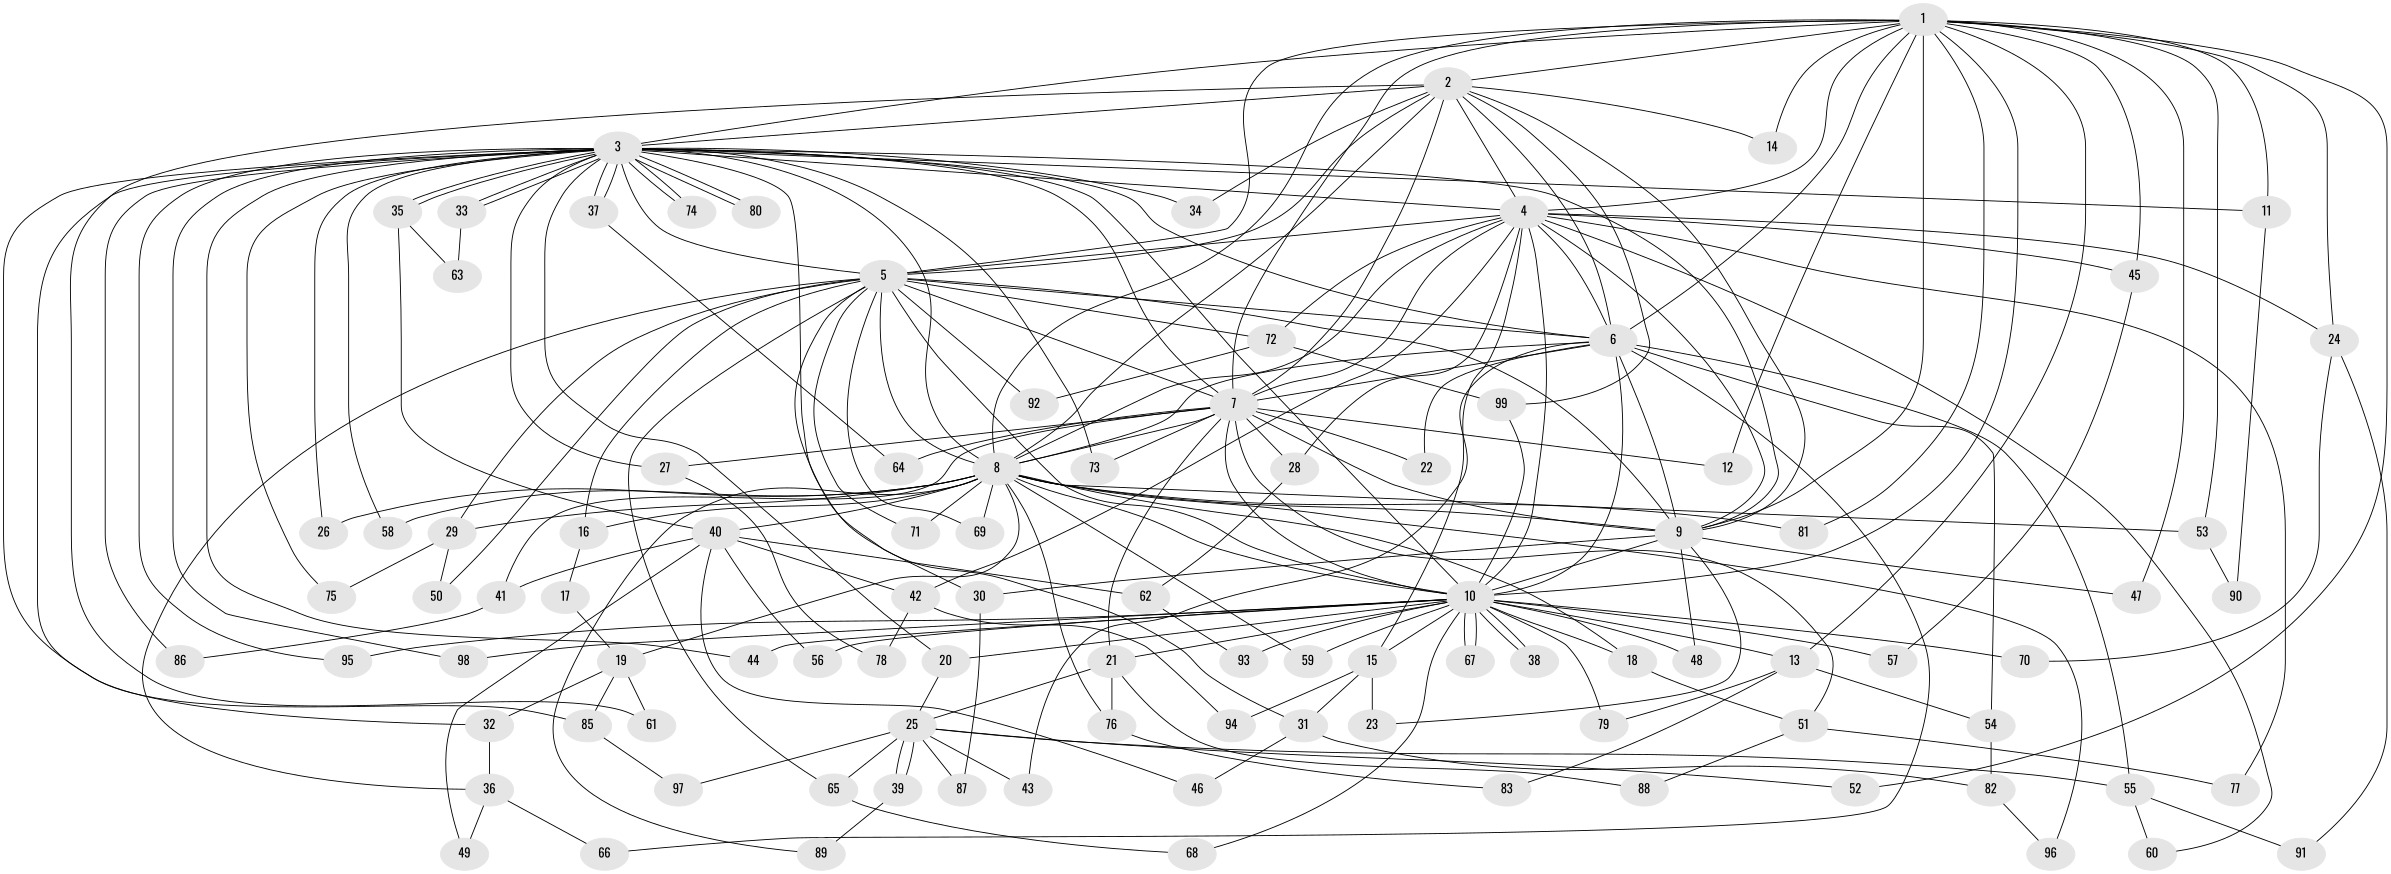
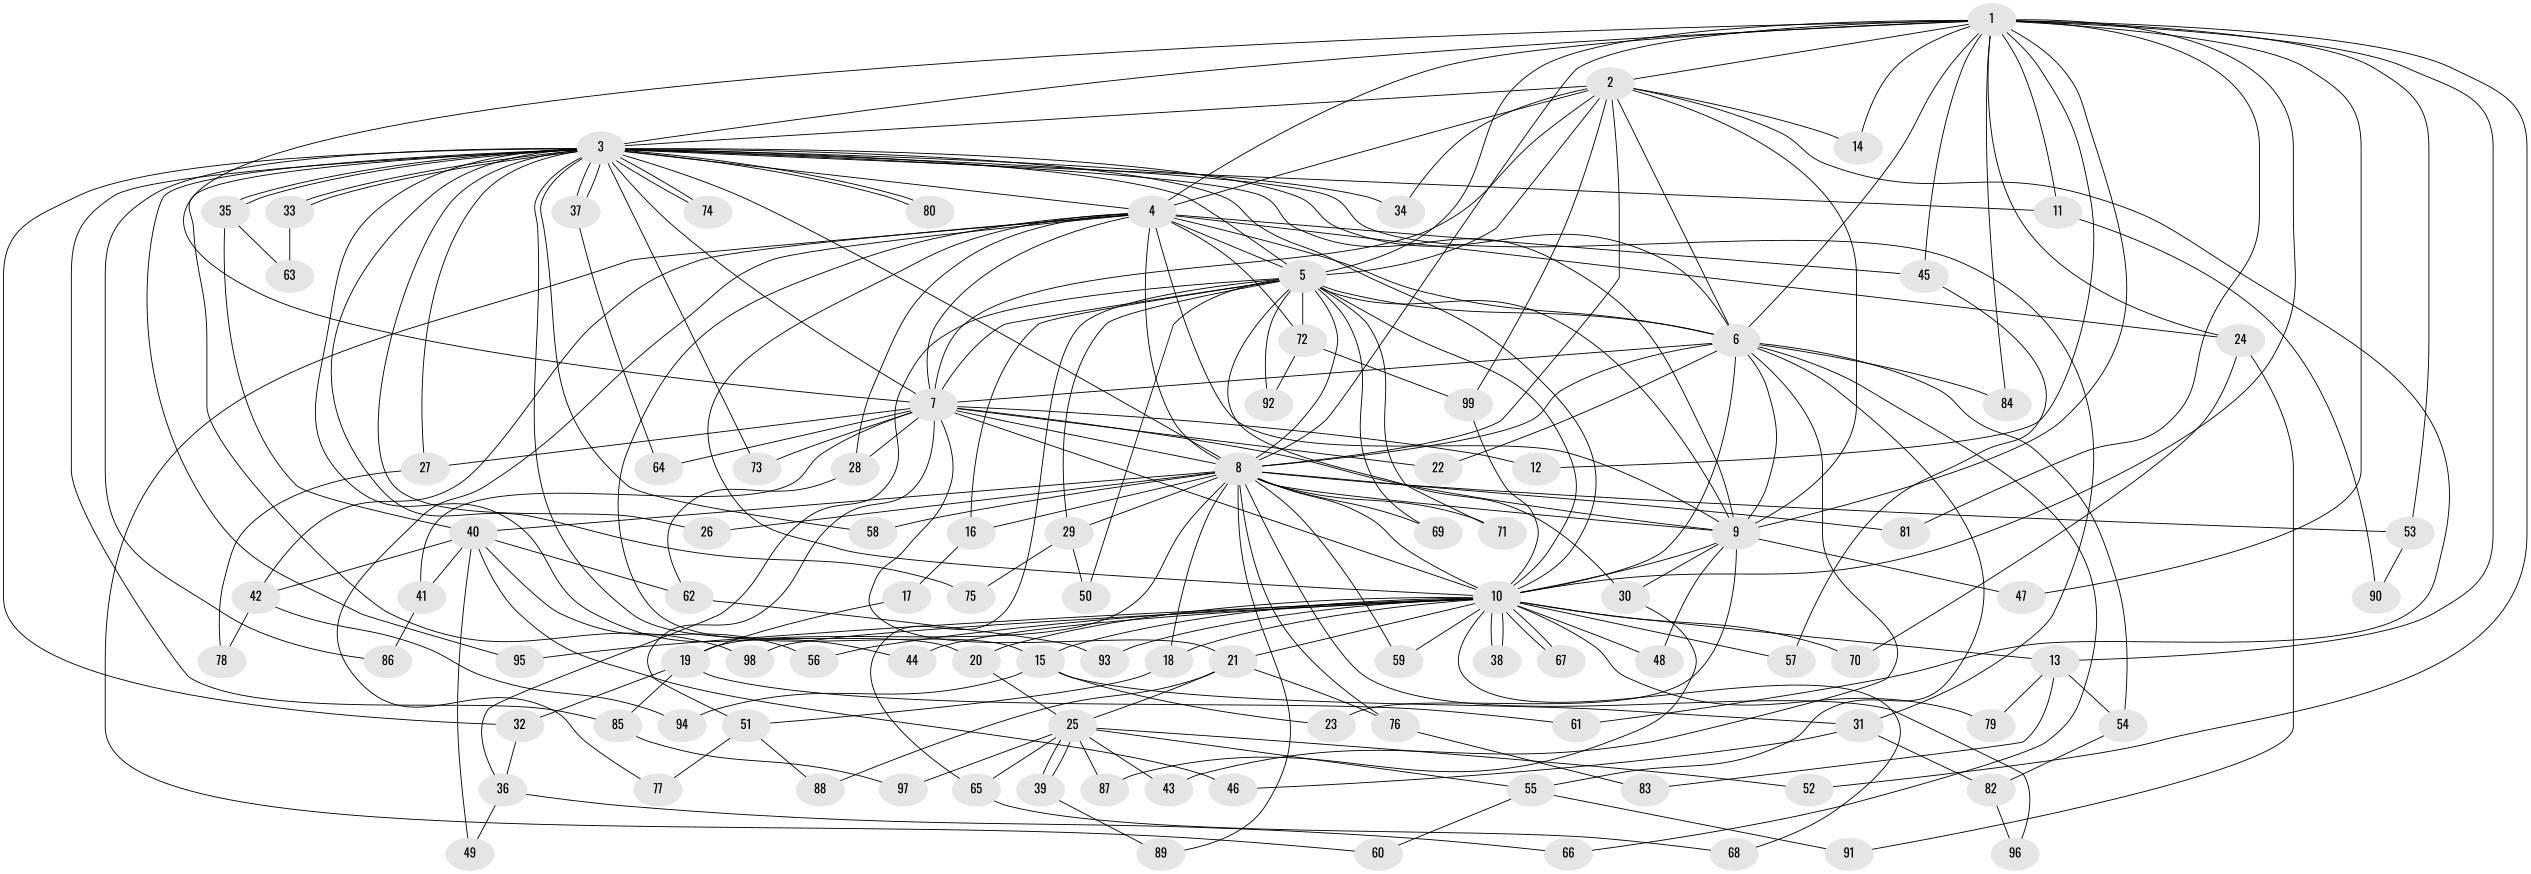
node "84": added
